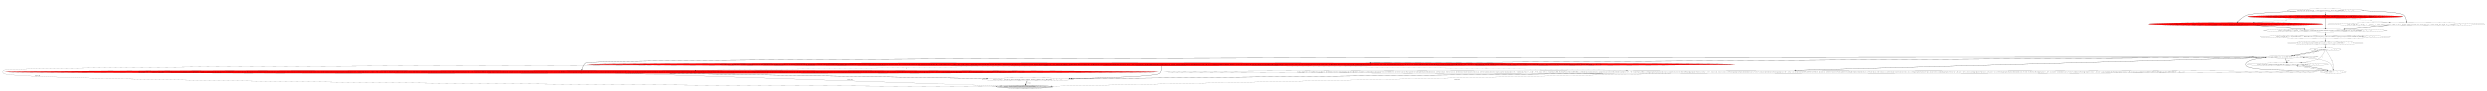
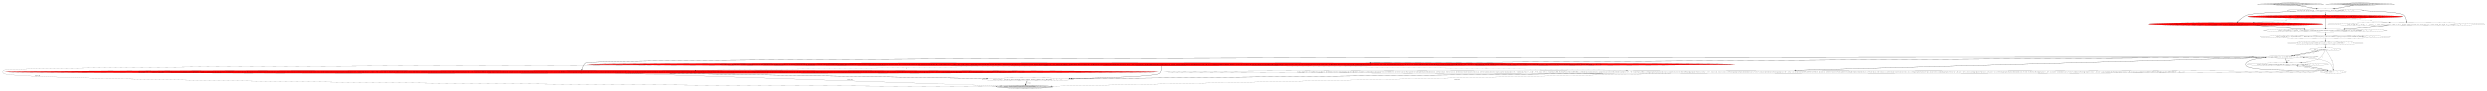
node "testAvgDailyCountDistinctHllSketch['1', '0', '0']": added
node "testAvgDailyCountDistinctThetaSketch['0', '0', '1']": added
